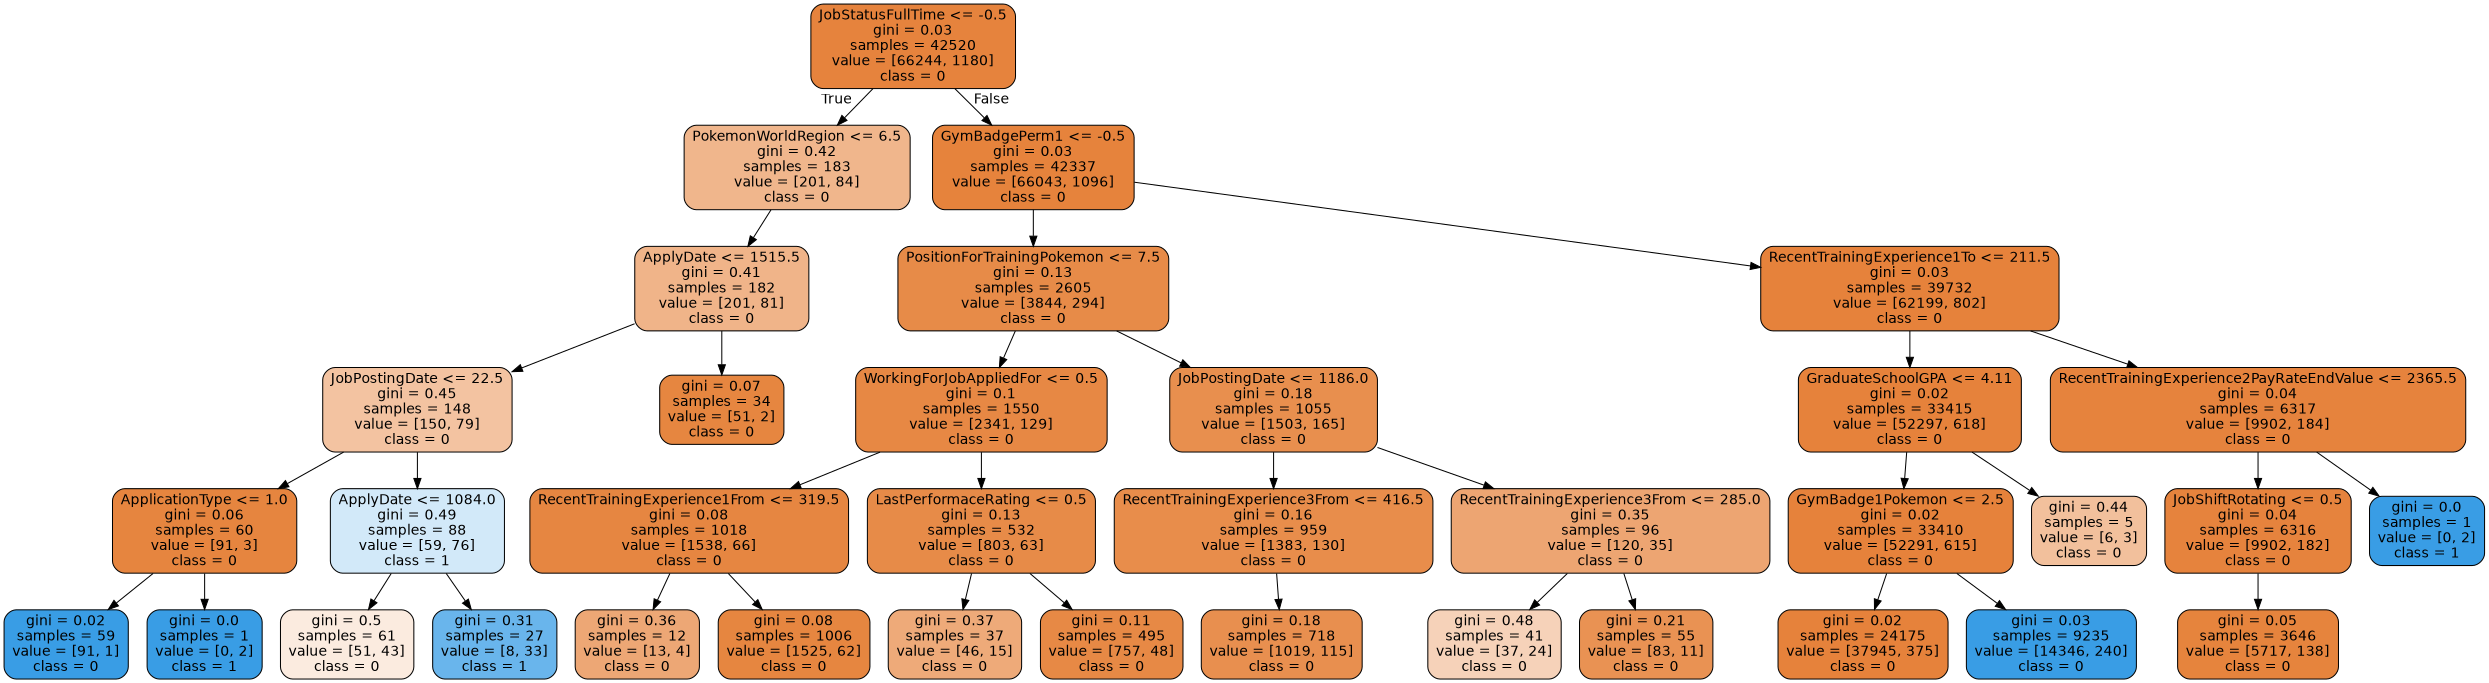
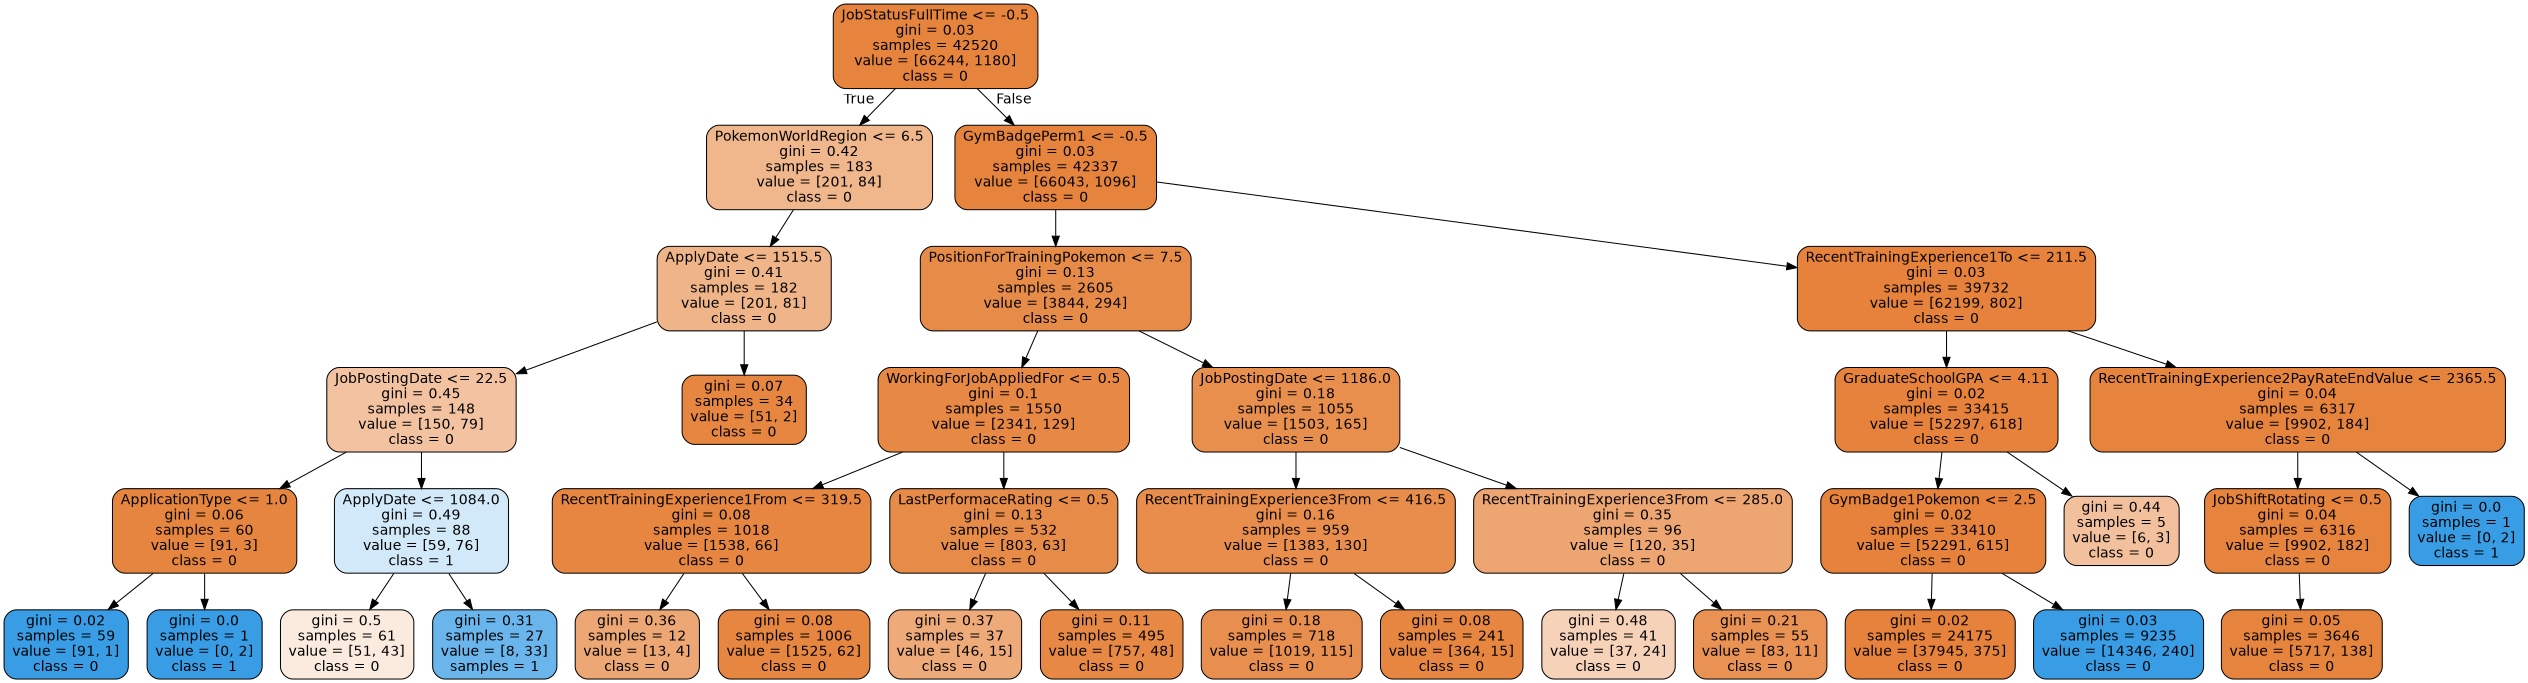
node "gini = 0.31 samples = 27 value = [8, 33] class = 1": label "gini = 0.31 samples = 27 value = [8, 33] class = 1" -> "gini = 0.31 samples = 27 value = [8, 33] samples = 1"
node "gini = 0.08 samples = 241 value = [364, 15] class = 0": added
